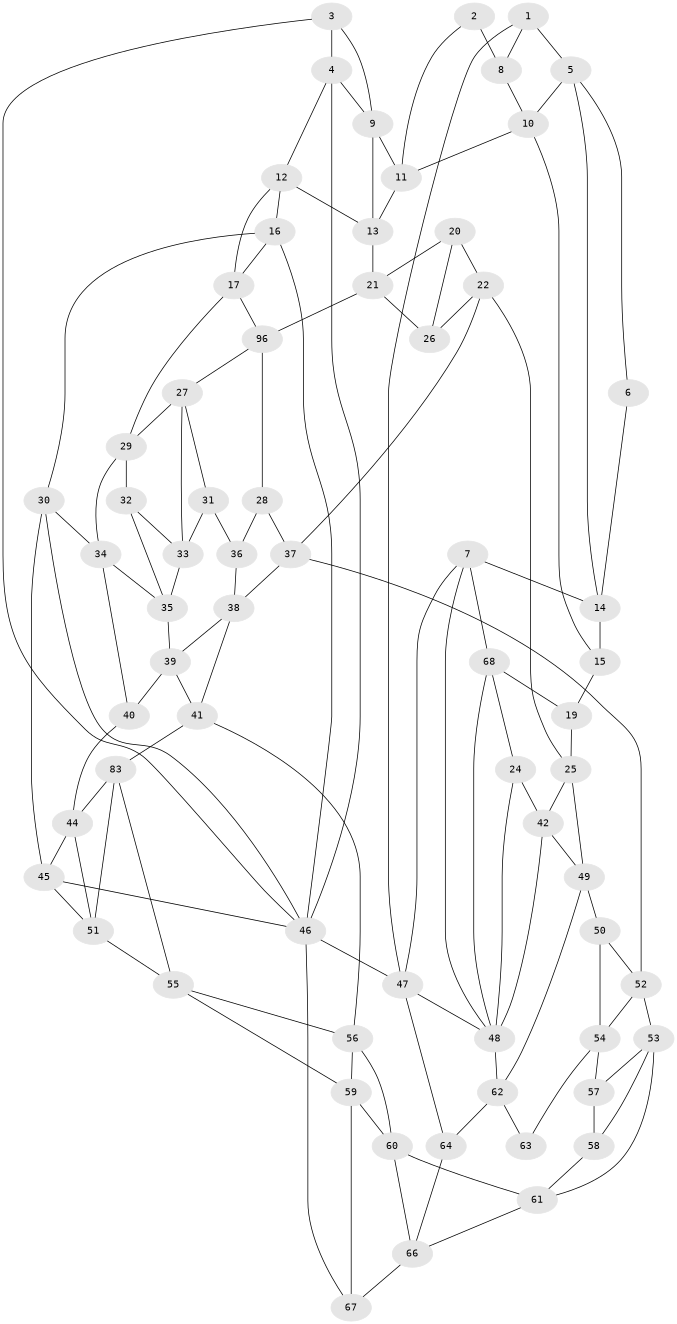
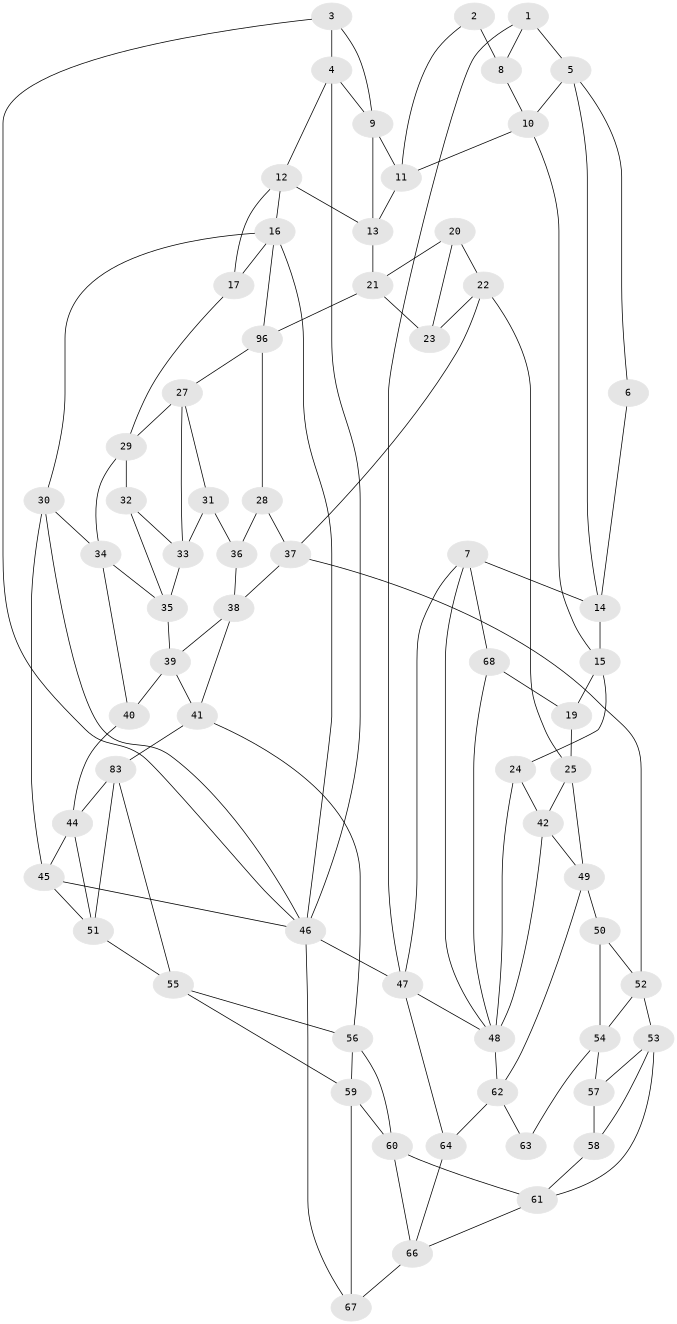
edge "17" -- "96": now "16" -- "96"
node "26": label "26" -> "23"
edge "68" -- "24": now "15" -- "24"
